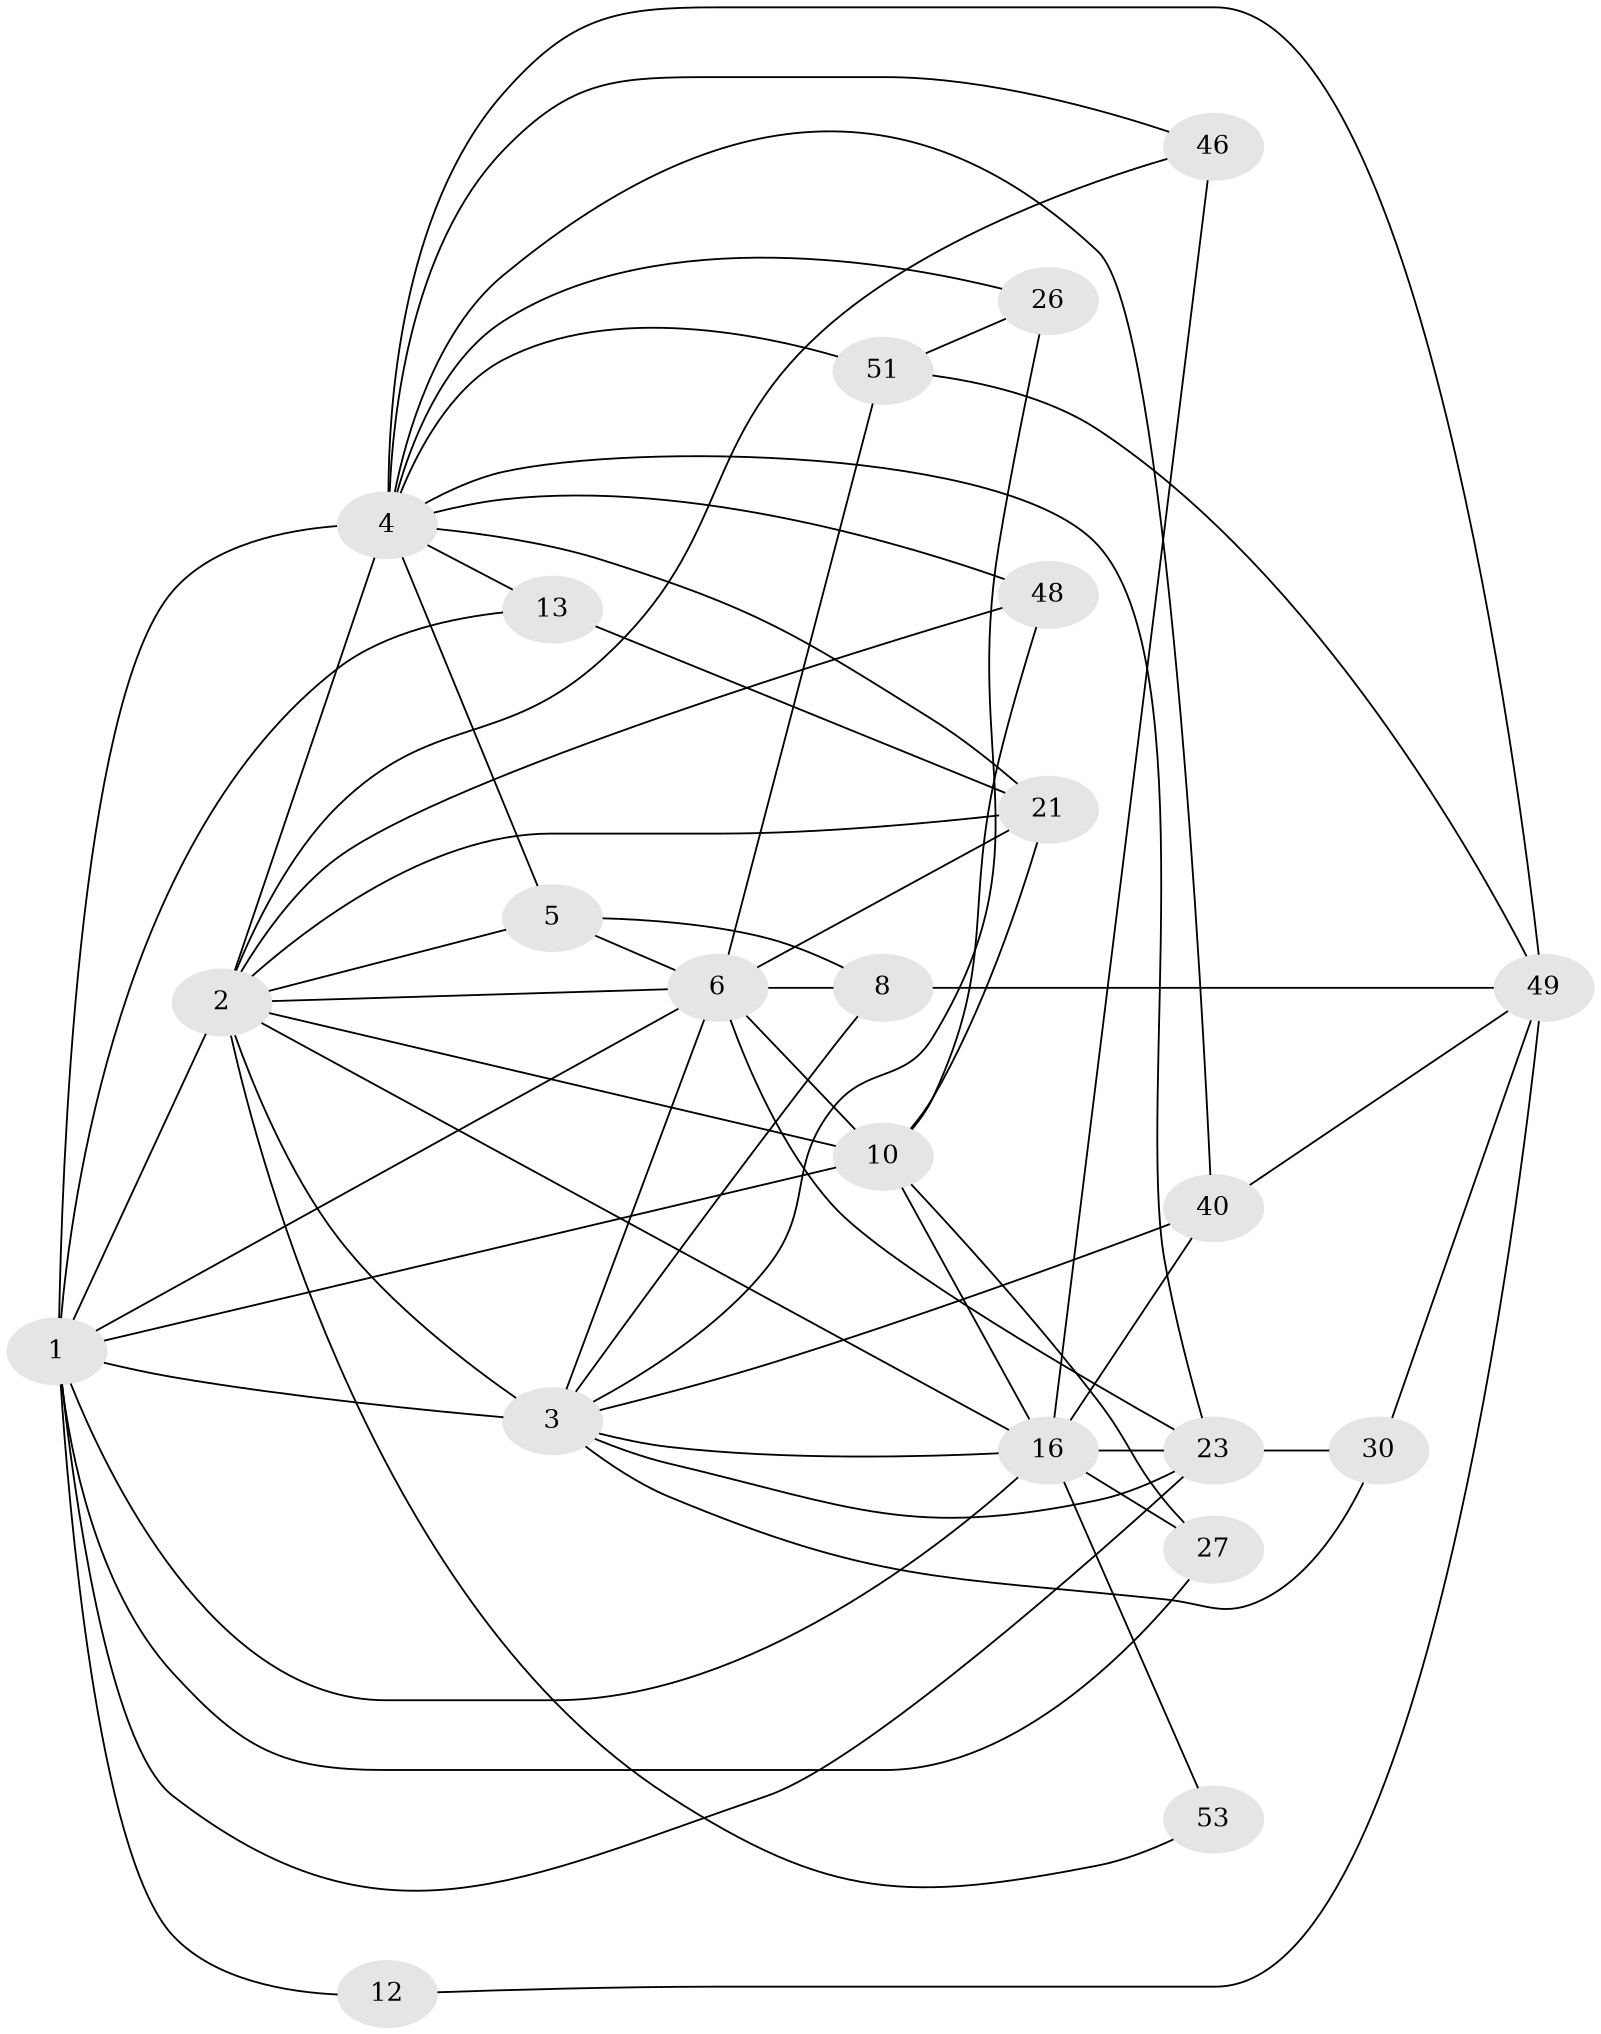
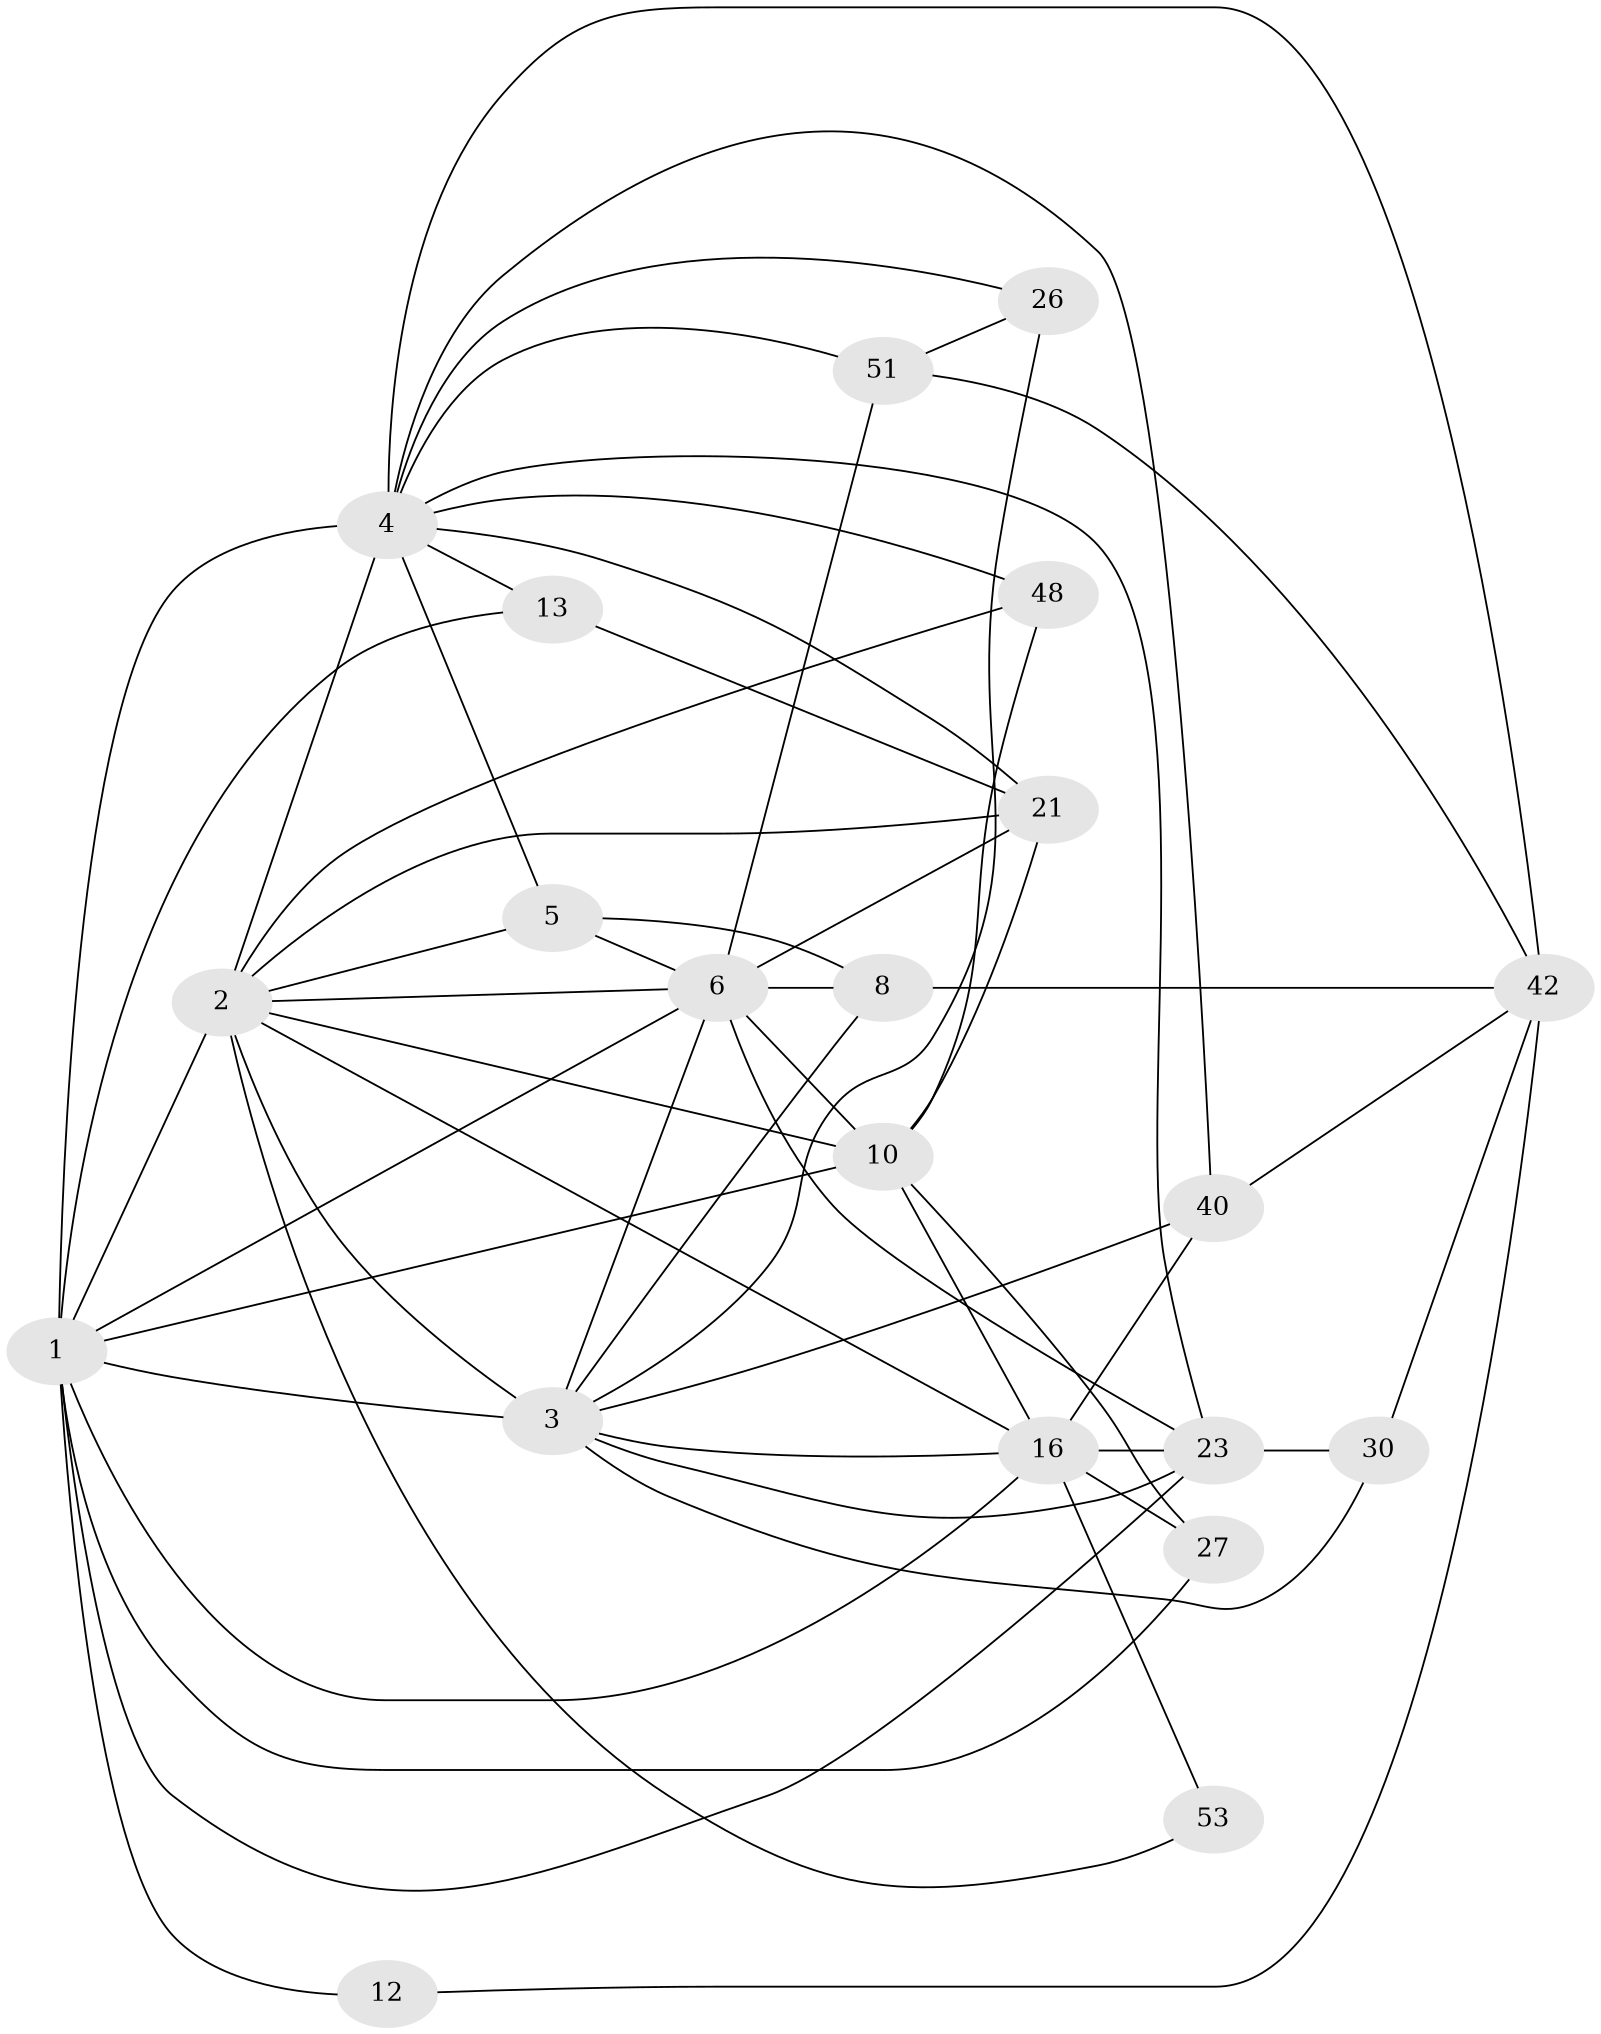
node "46": removed
node "49": label "49" -> "42"
